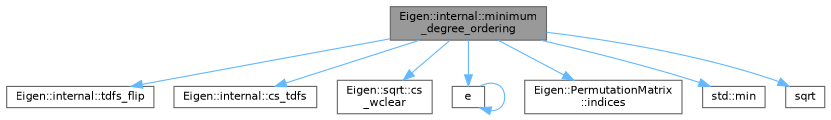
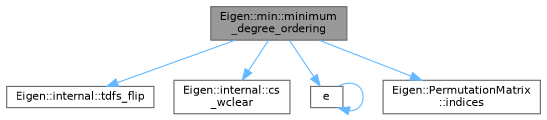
node "Eigen::internal::minimum _degree_ordering": label "Eigen::internal::minimum _degree_ordering" -> "Eigen::min::minimum _degree_ordering"
node "Eigen::internal::cs_tdfs": removed
node "Eigen::sqrt::cs _wclear": label "Eigen::sqrt::cs _wclear" -> "Eigen::internal::cs _wclear"
node "std::min": removed
node "sqrt": removed
